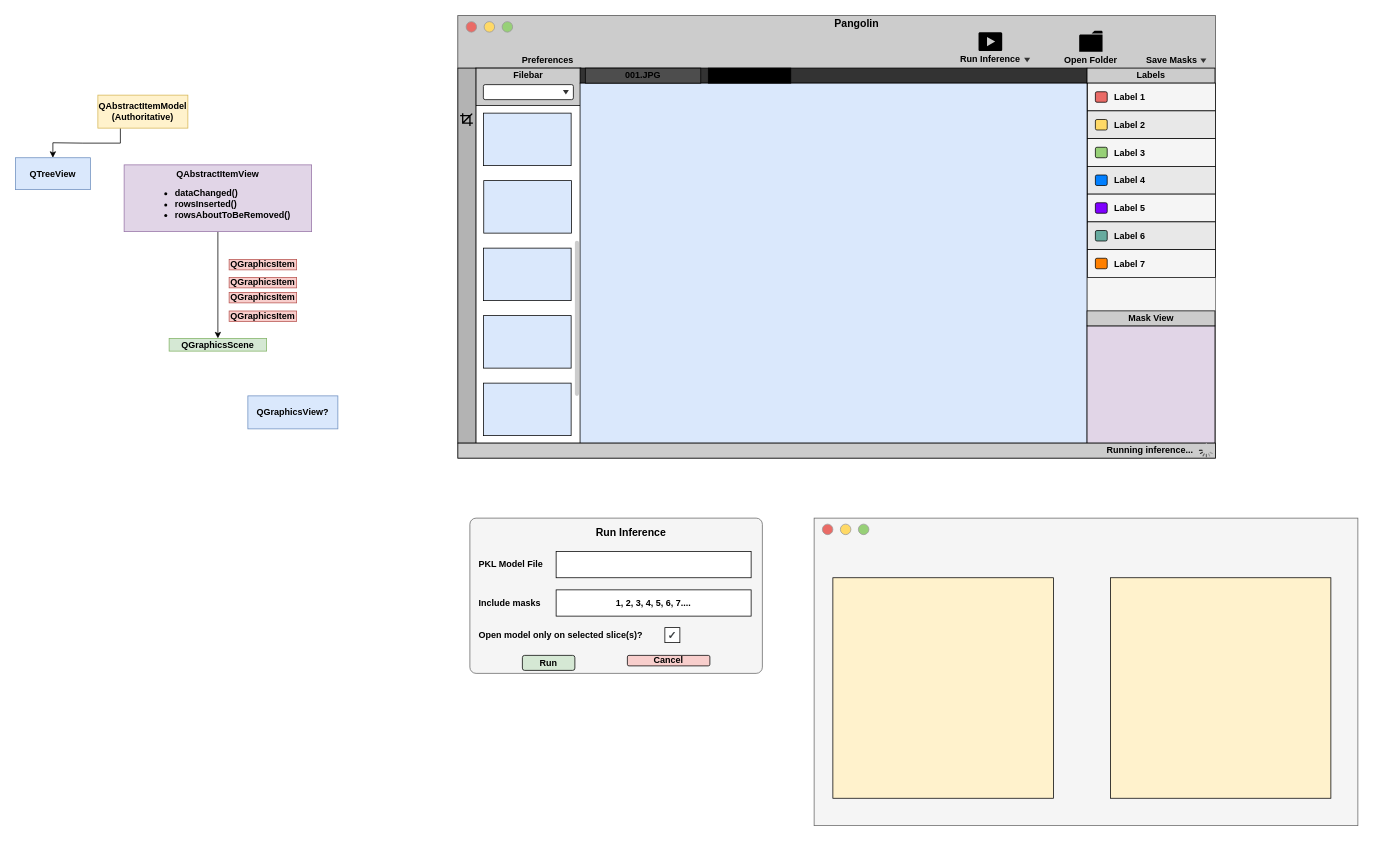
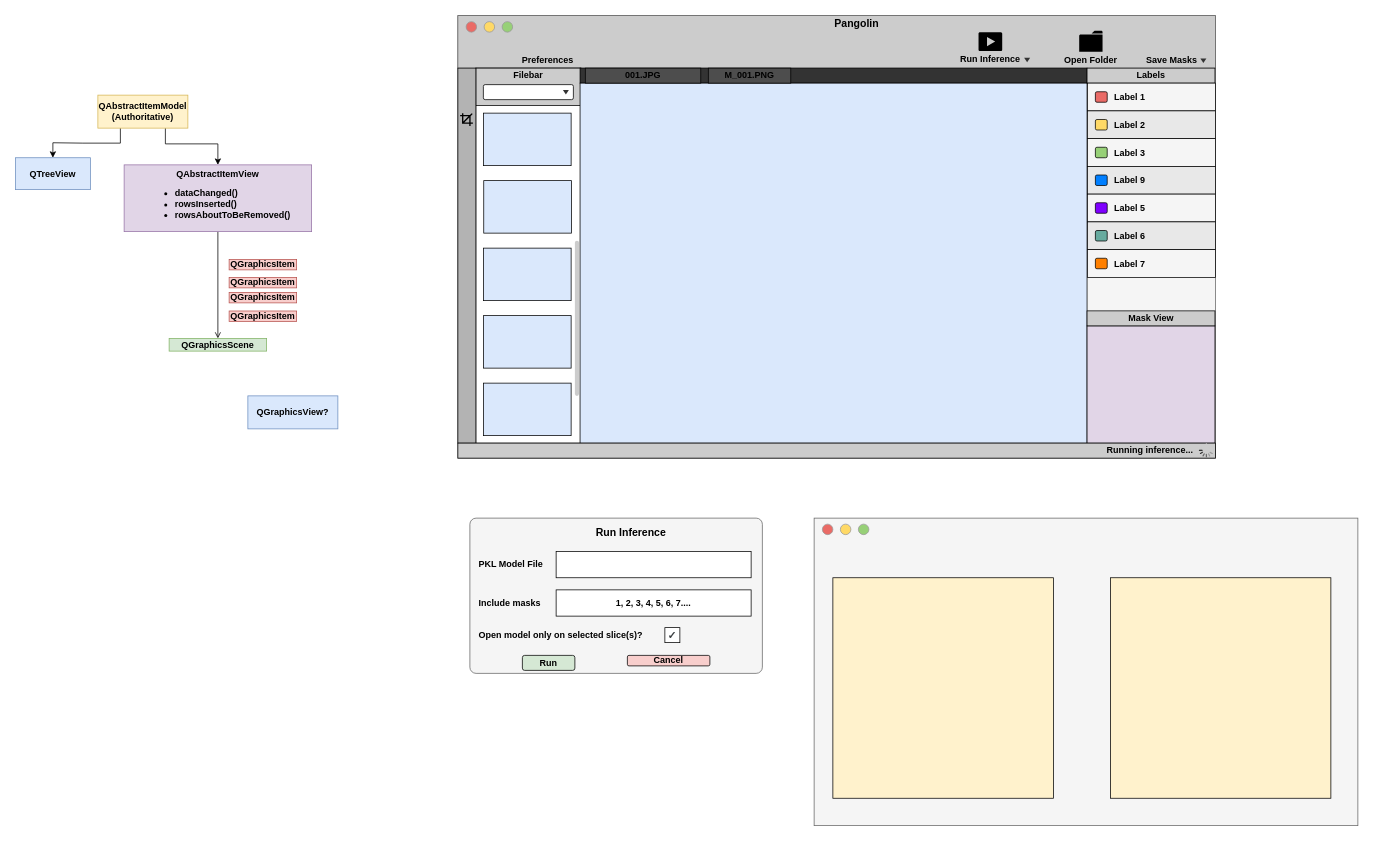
node "M_001.PNG": fillcolor #000000 -> #4d4d4d
edge "QAbstractItemModel (Authoritative)" -> "QAbstractItemView dataChanged() rowsInserted() rowsAboutToBeRemoved()": added
node "Label 4": label "Label 4" -> "Label 9"
edge "QAbstractItemView dataChanged() rowsInserted() rowsAboutToBeRemoved()" -> "QGraphicsScene": arrowhead classic -> open
